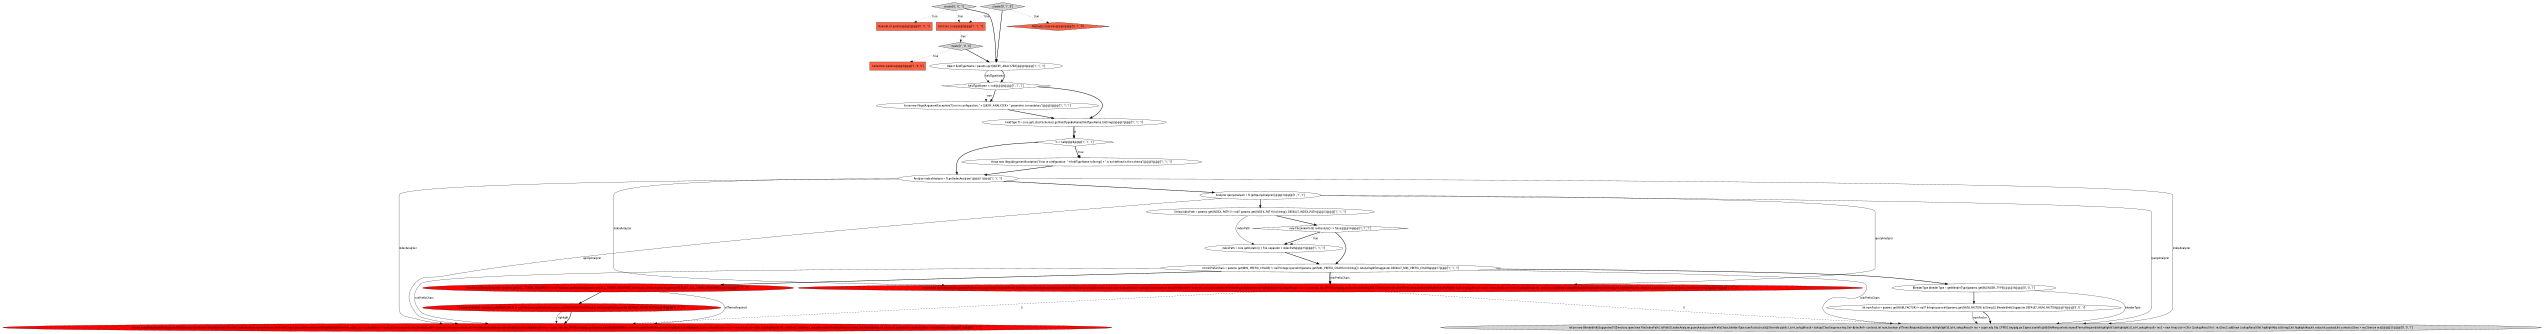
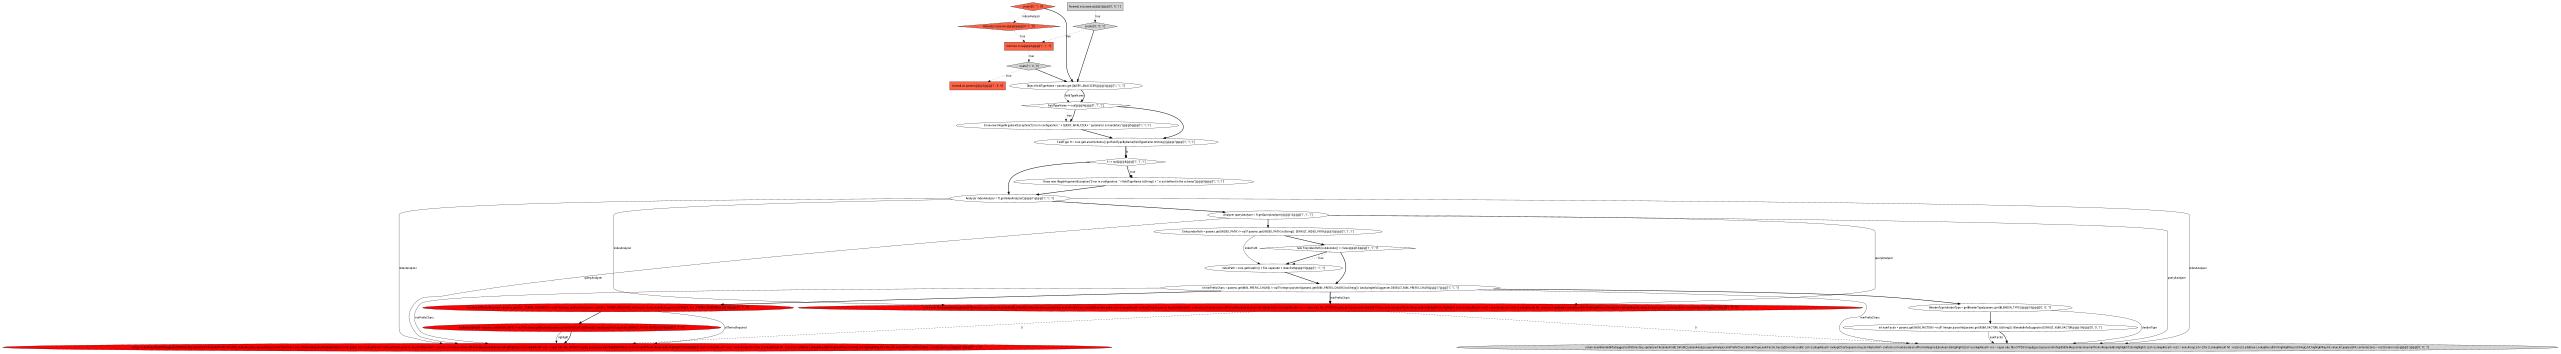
node "create['0', '1', '0']": fillcolor lightgray -> tomato
edge "create['0', '0', '1']" -> "NamedList params@@@2@@@['0', '0', '1']": reversed
edge "create['0', '1', '0']" -> "SolrCore core@@@2@@@['1', '1', '1']": now "NamedList params@@@2@@@['0', '1', '0']" -> "SolrCore core@@@2@@@['1', '1', '1']"
edge "create['0', '1', '0']" -> "NamedList params@@@2@@@['0', '1', '0']": label "true" -> "indexAnalyzer"
node "NamedList params@@@2@@@['0', '0', '1']": fillcolor tomato -> lightgray
